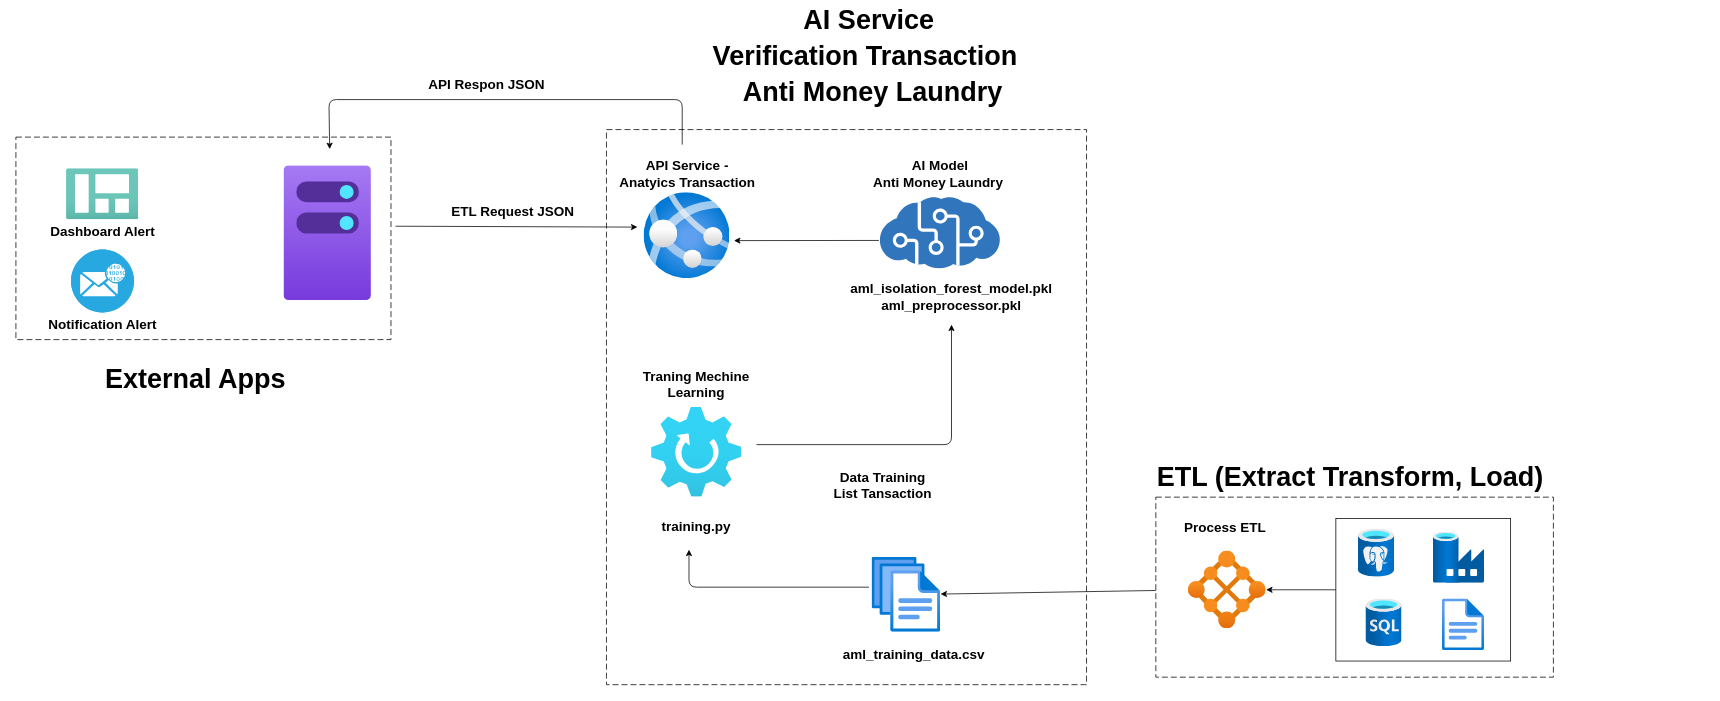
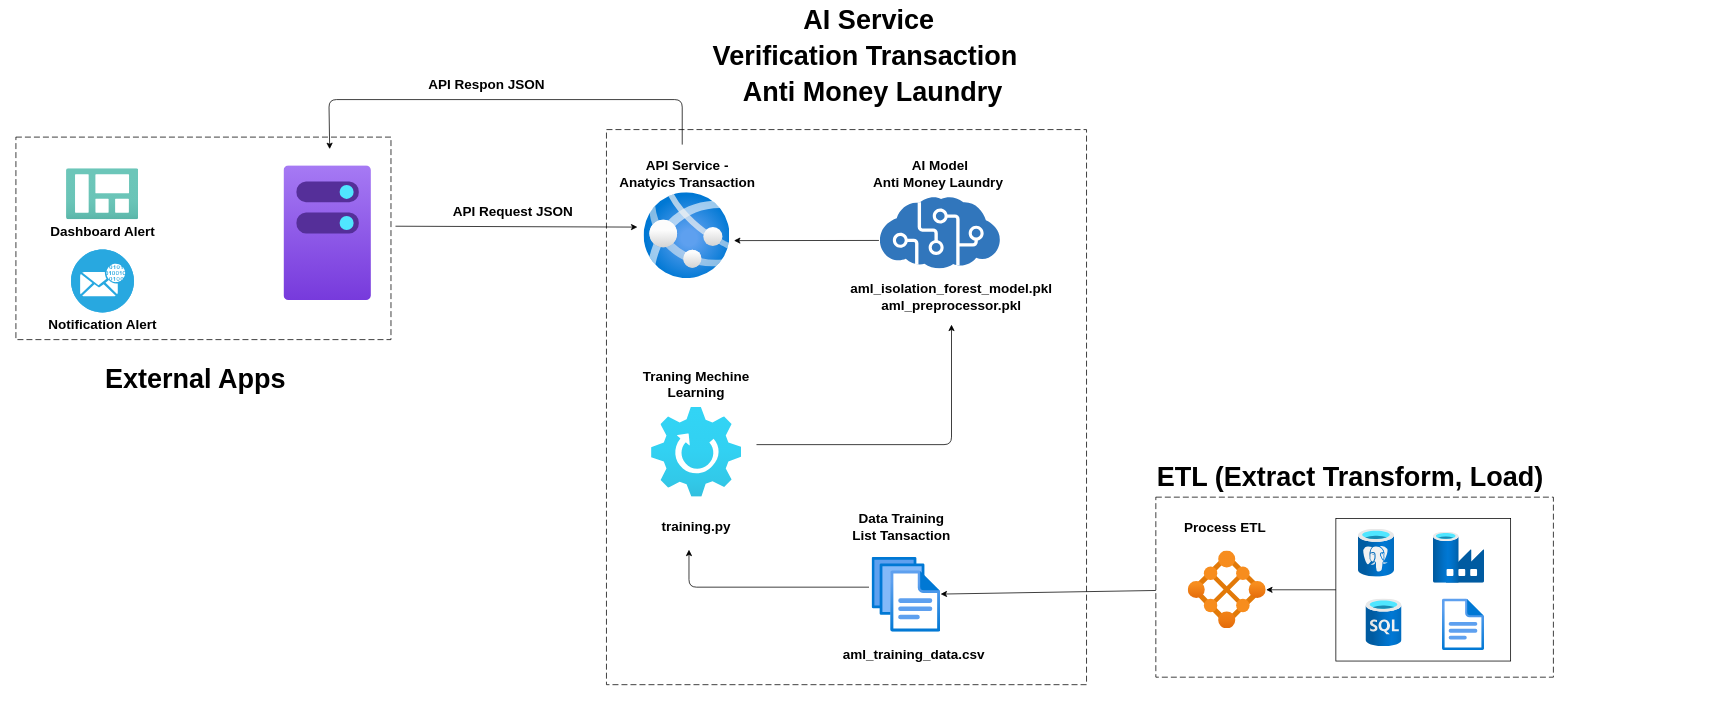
node "ETL Request JSON": label "ETL Request JSON" -> "API Request JSON"
node "Data Training List Tansaction": moved (884, 486) -> (903, 527)
